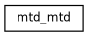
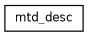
node "mtd_mtd": label "mtd_mtd" -> "mtd_desc"
